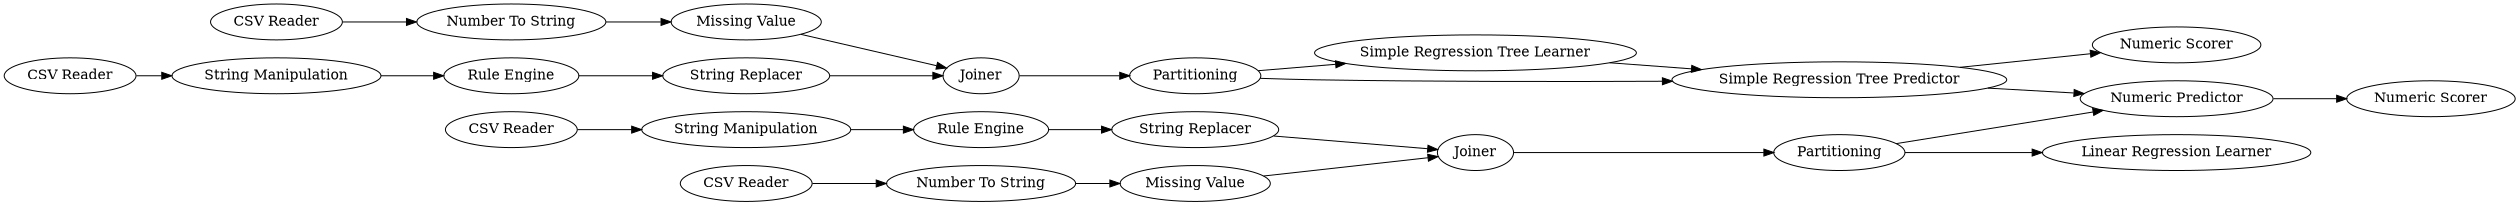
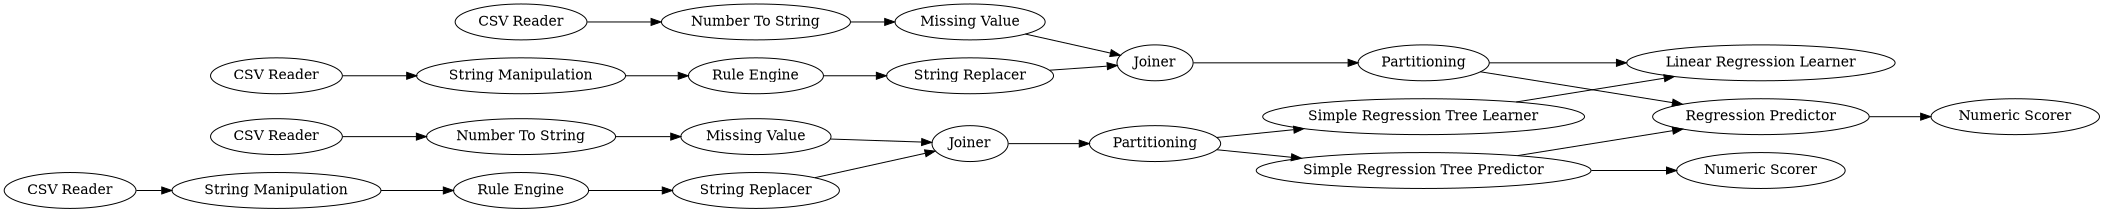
edge "Simple Regression Tree Learner" -> "Simple Regression Tree Predictor": now "Simple Regression Tree Learner" -> "Linear Regression Learner"
node "Numeric Predictor": label "Numeric Predictor" -> "Regression Predictor"
